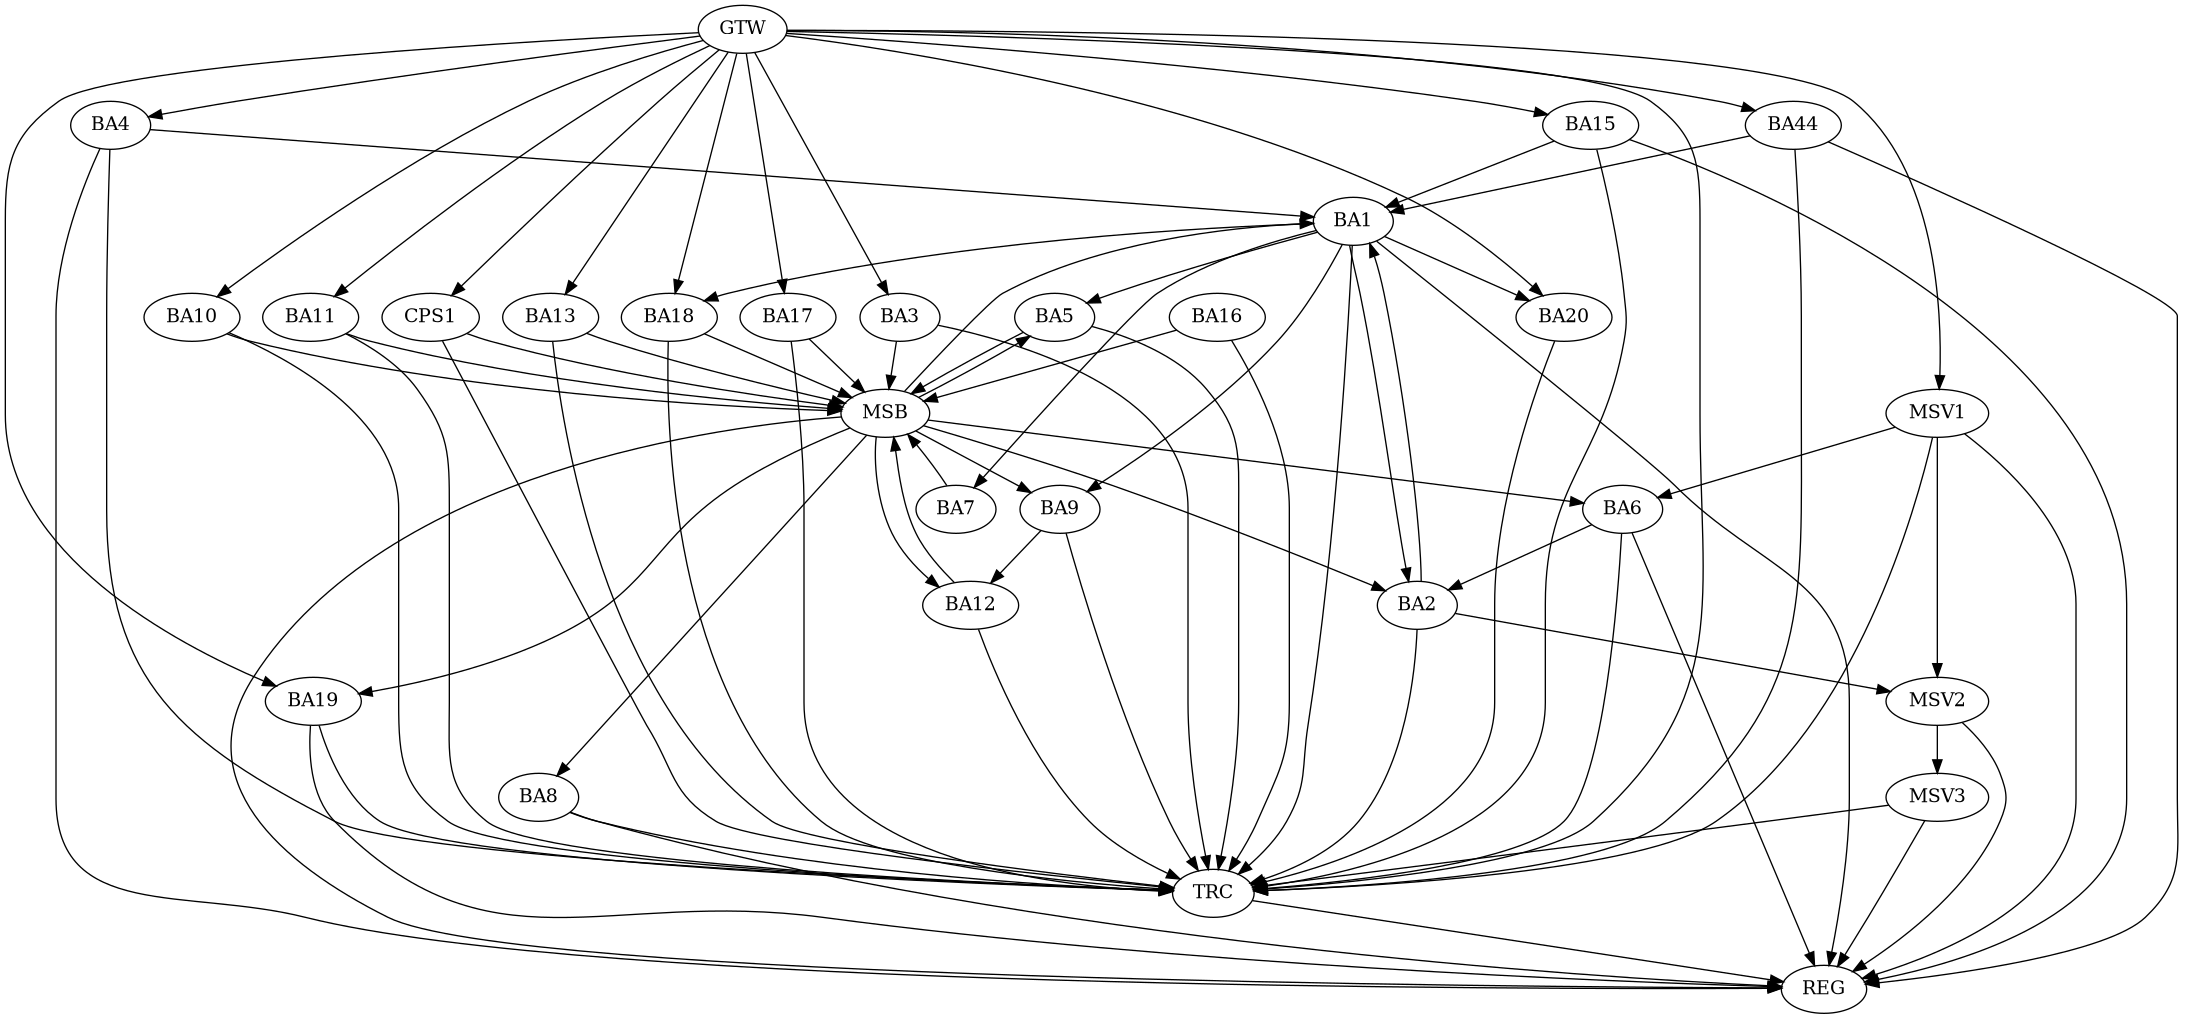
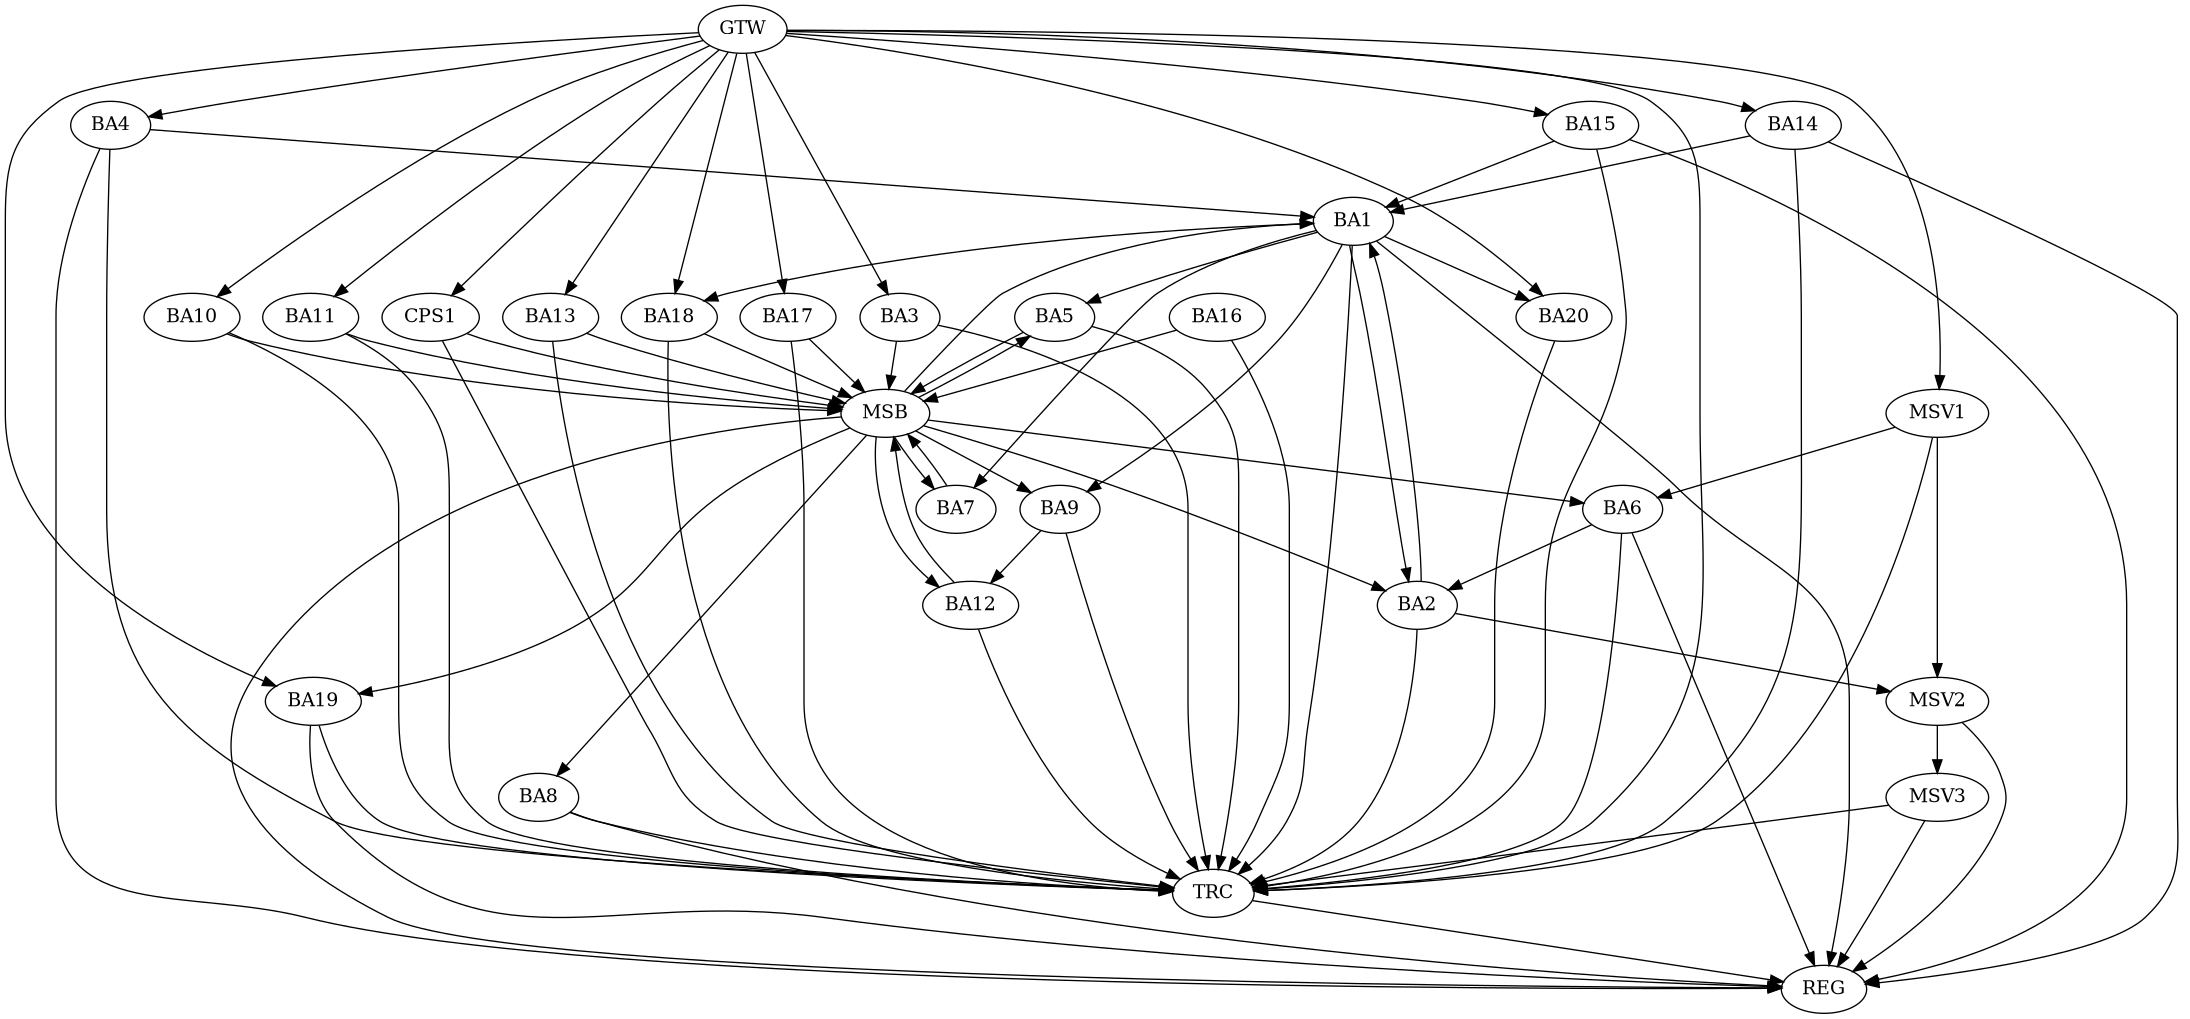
node "BA44": label "BA44" -> "BA14"
edge "MSB" -> "BA7": added
edge "MSV1" -> "REG": removed
